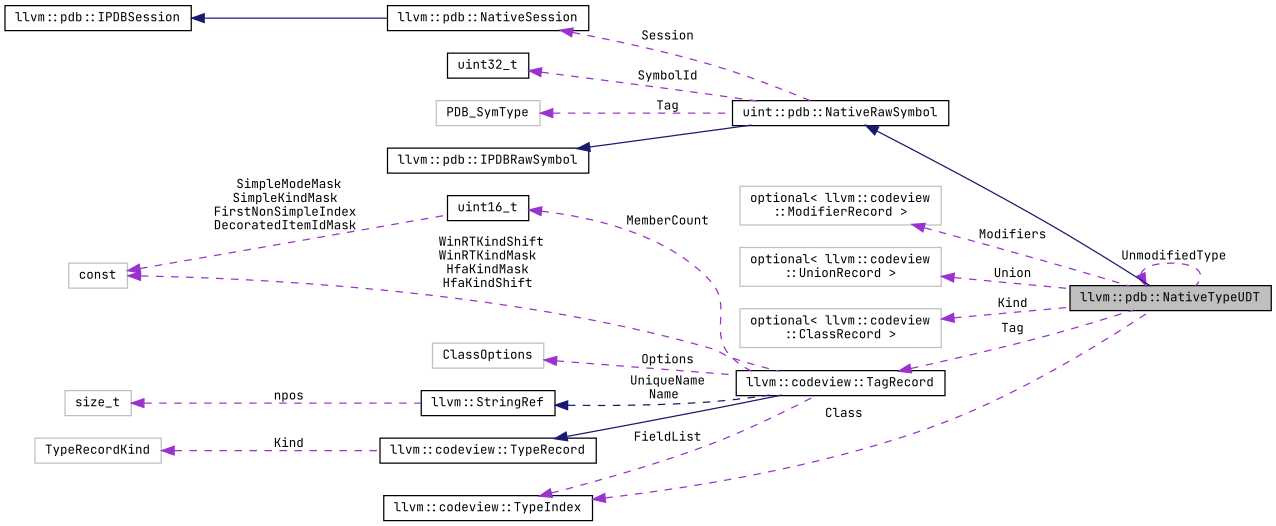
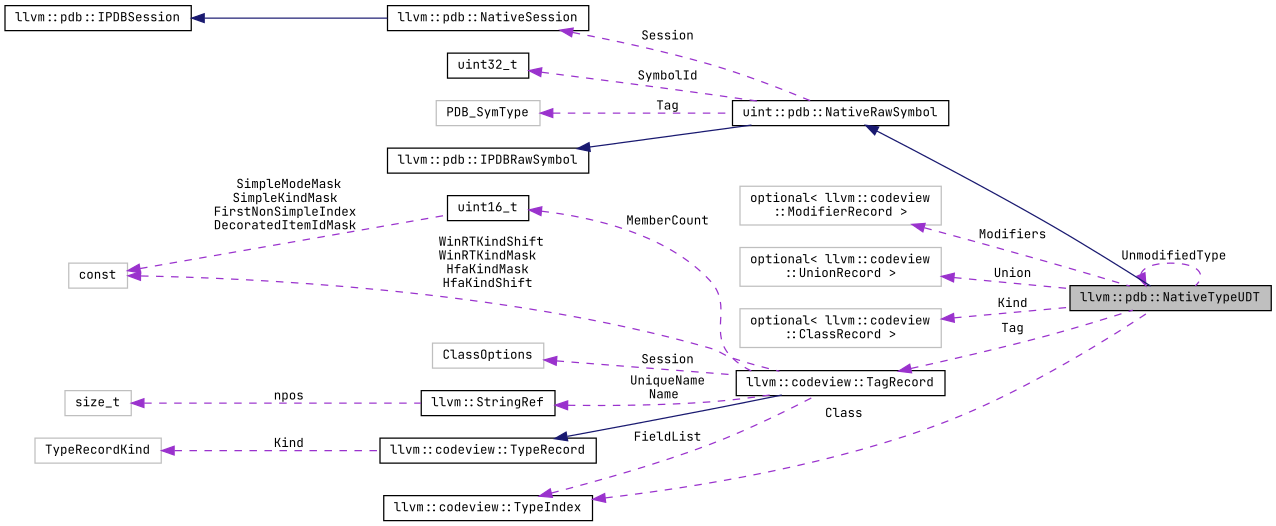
edge "llvm::codeview::TagRecord" -> "ClassOptions": label " Options" -> " Session"
edge "llvm::codeview::TagRecord" -> "llvm::StringRef": color midnightblue -> darkorchid3
